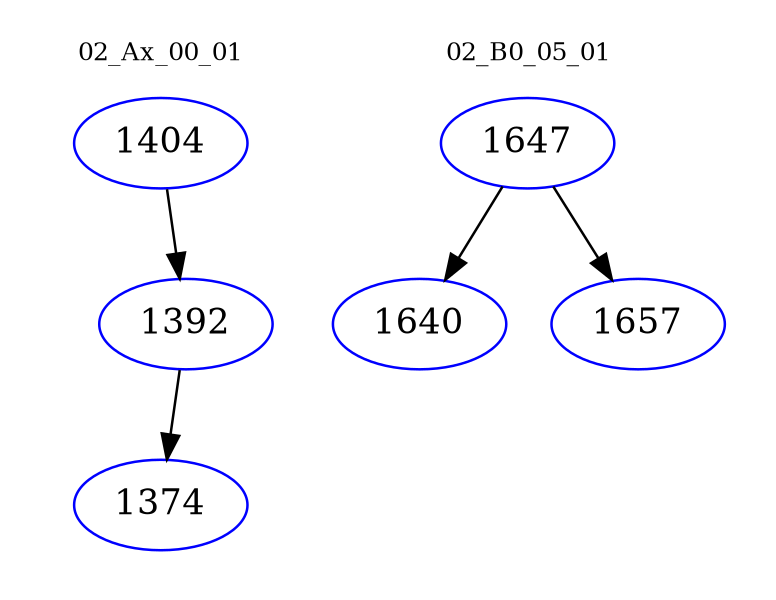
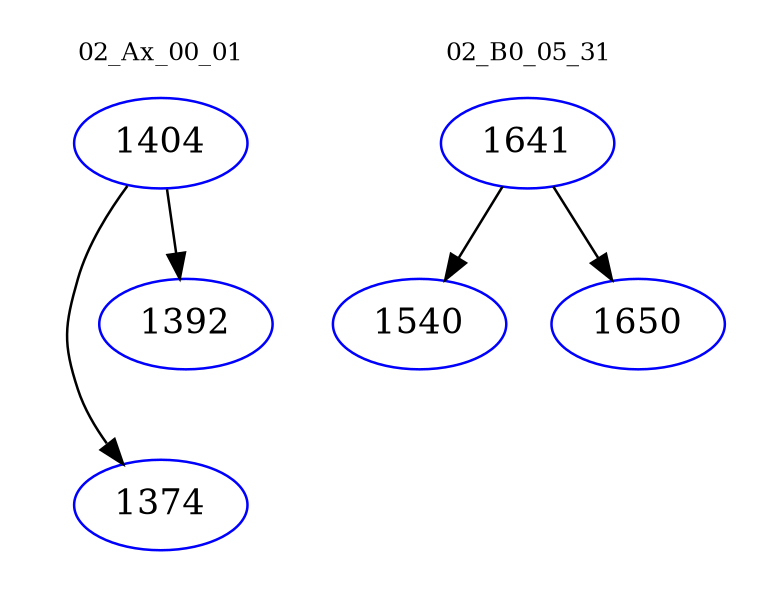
cluster "02_B0_05_01": label "02_B0_05_01" -> "02_B0_05_31"
node "1647": label "1647" -> "1641"
node "1640": label "1640" -> "1540"
node "1657": label "1657" -> "1650"
edge "1392" -> "1374": now "1404" -> "1374"
